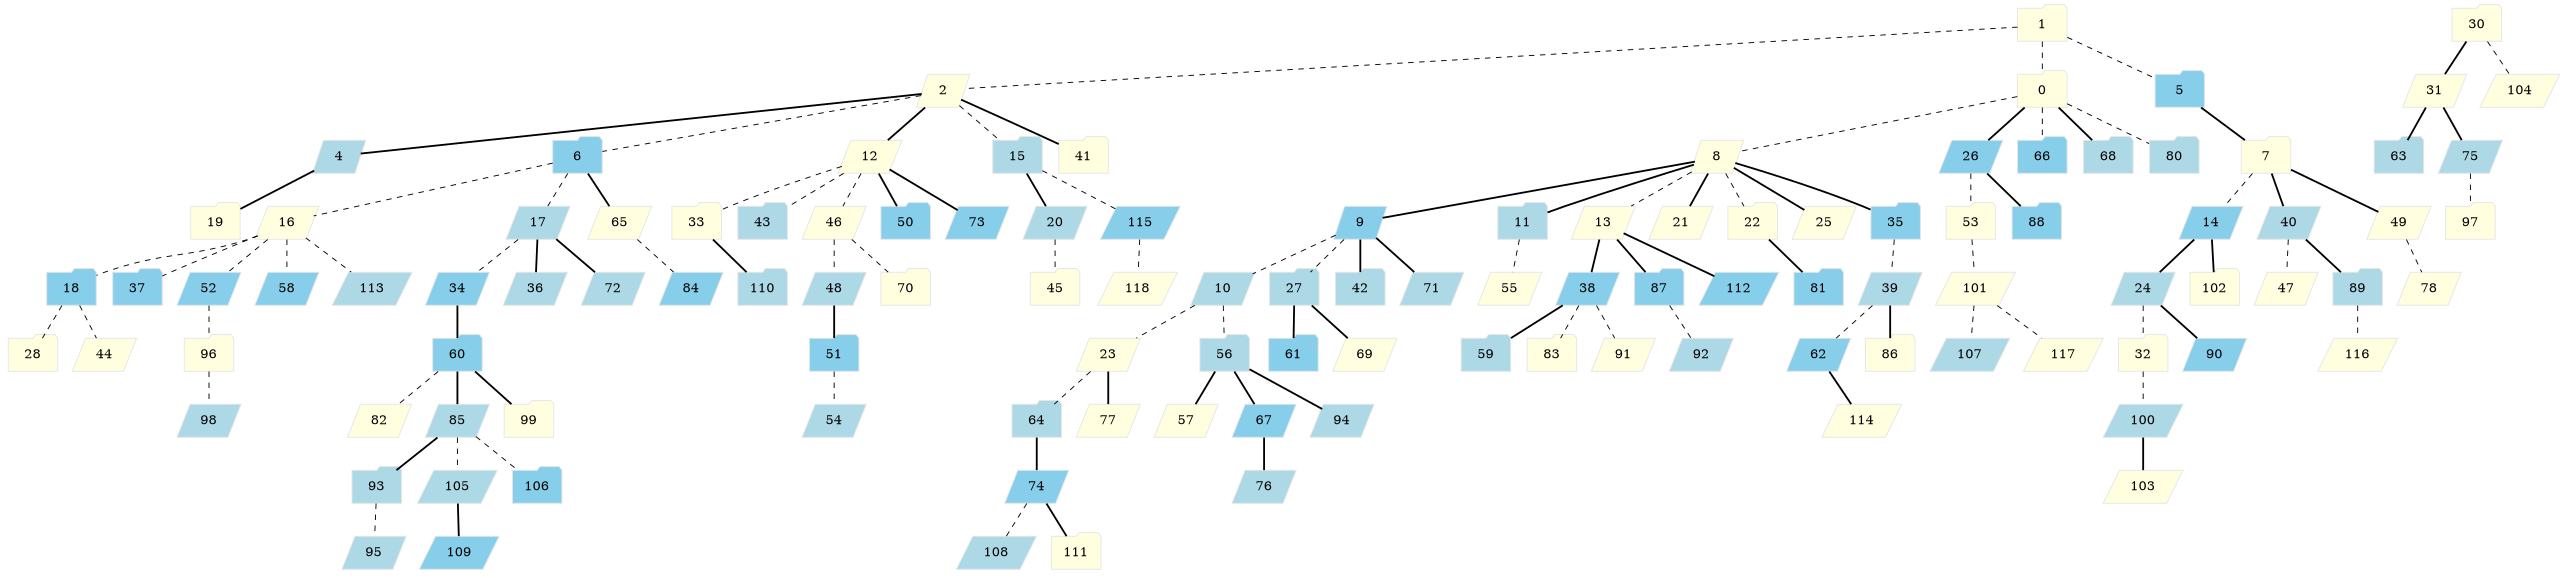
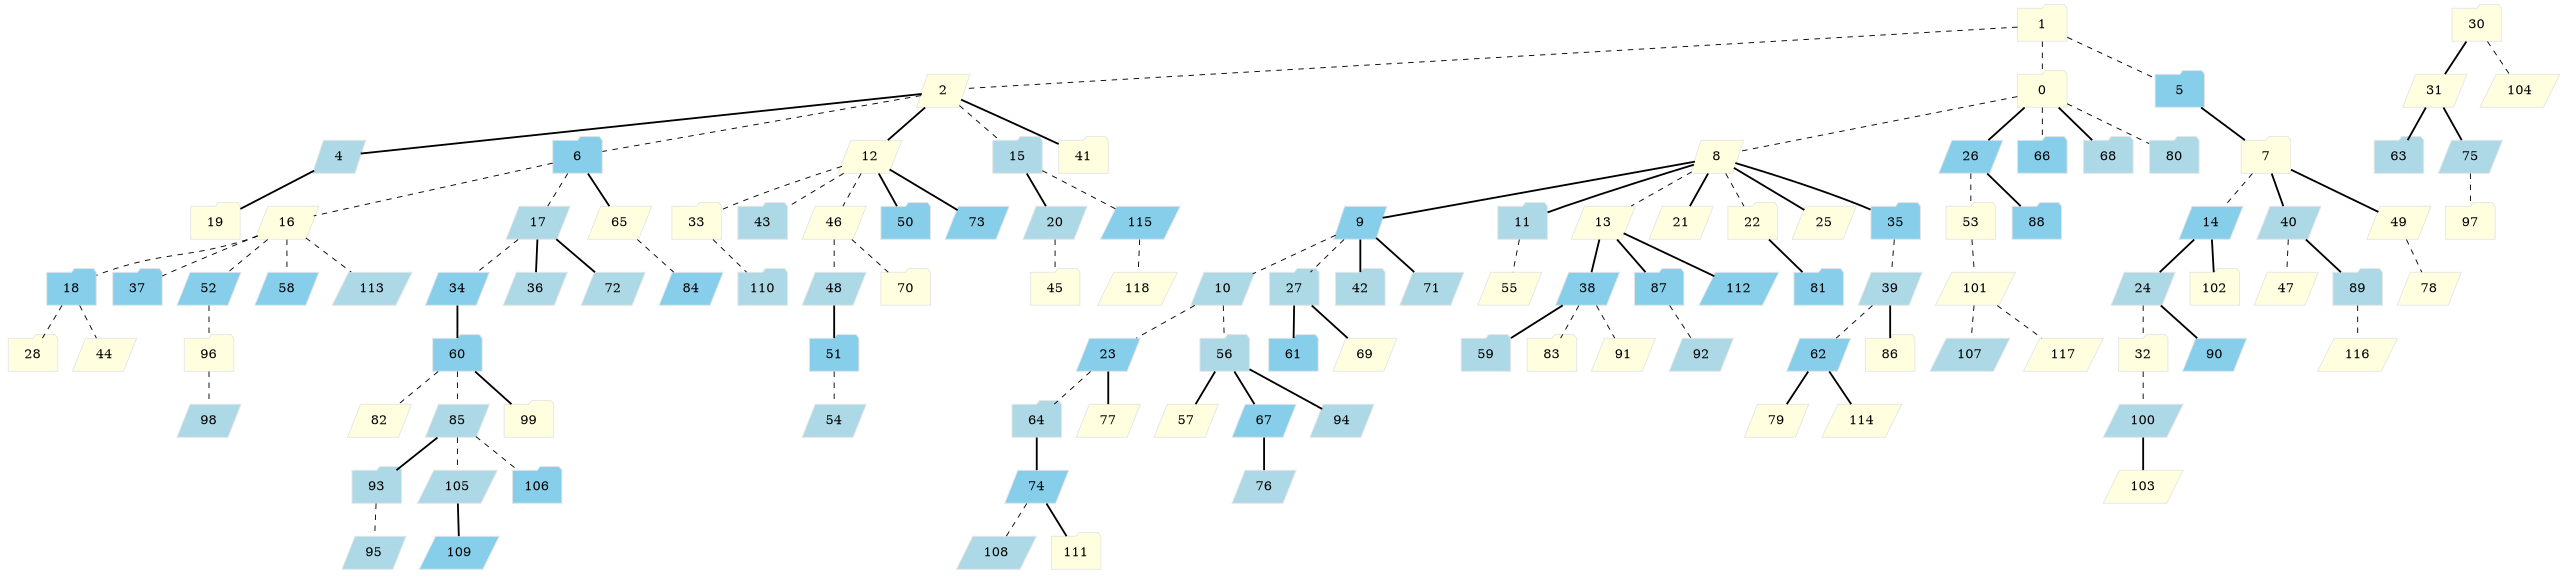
edge "33" -- "110": style bold -> dashed
node "23": fillcolor lightyellow -> skyblue
edge "60" -- "85": style bold -> dashed
node "79": added
